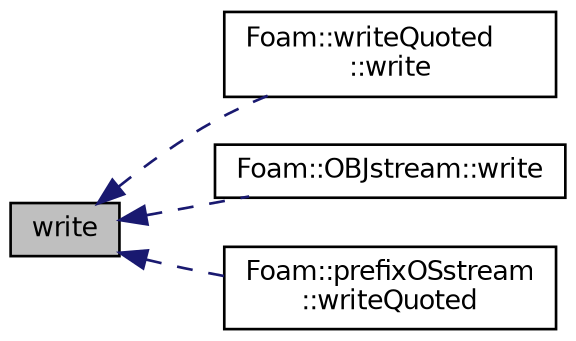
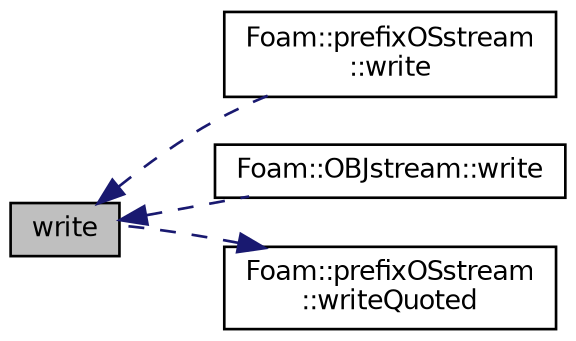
node "Foam::writeQuoted ::write": label "Foam::writeQuoted ::write" -> "Foam::prefixOSstream ::write"
edge "Foam::prefixOSstream ::writeQuoted" -> "write": reversed
